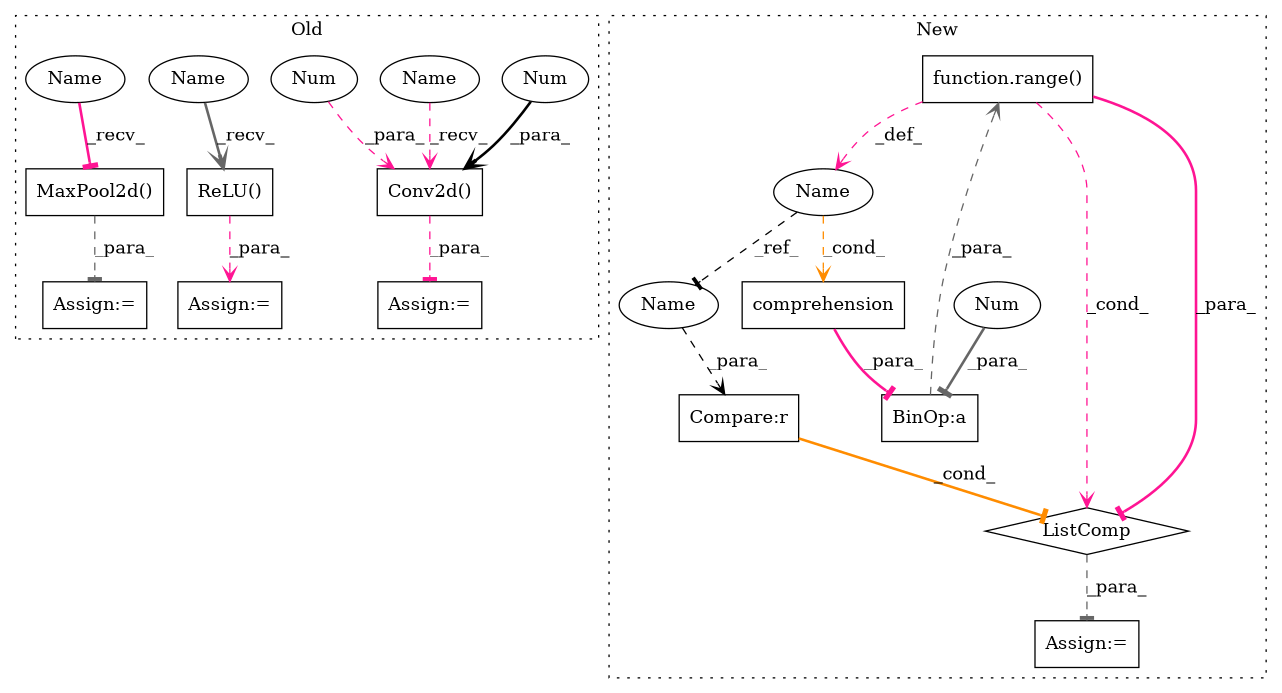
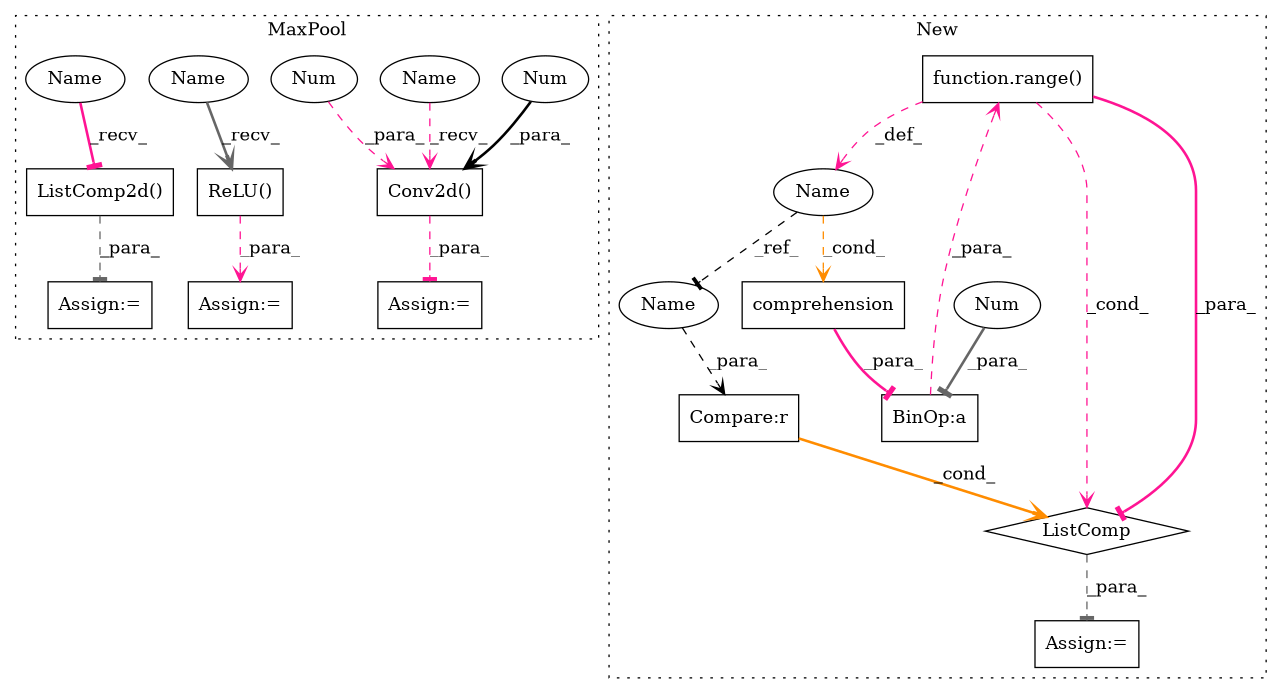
cluster "Old": label "Old" -> "MaxPool"
node "MaxPool2d()": label "MaxPool2d()" -> "ListComp2d()"
edge "BinOp:a" -> "function.range()": color gray40 -> deeppink
edge "Compare:r" -> "ListComp": arrowhead tee -> vee
